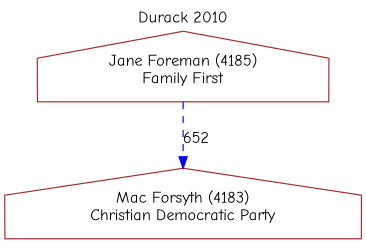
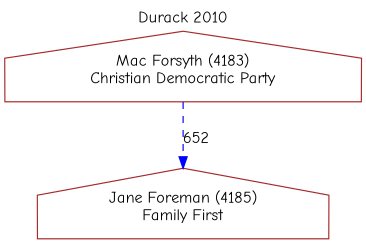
edge "Jane Foreman (4185) Family First" -> "Mac Forsyth (4183) Christian Democratic Party": reversed
